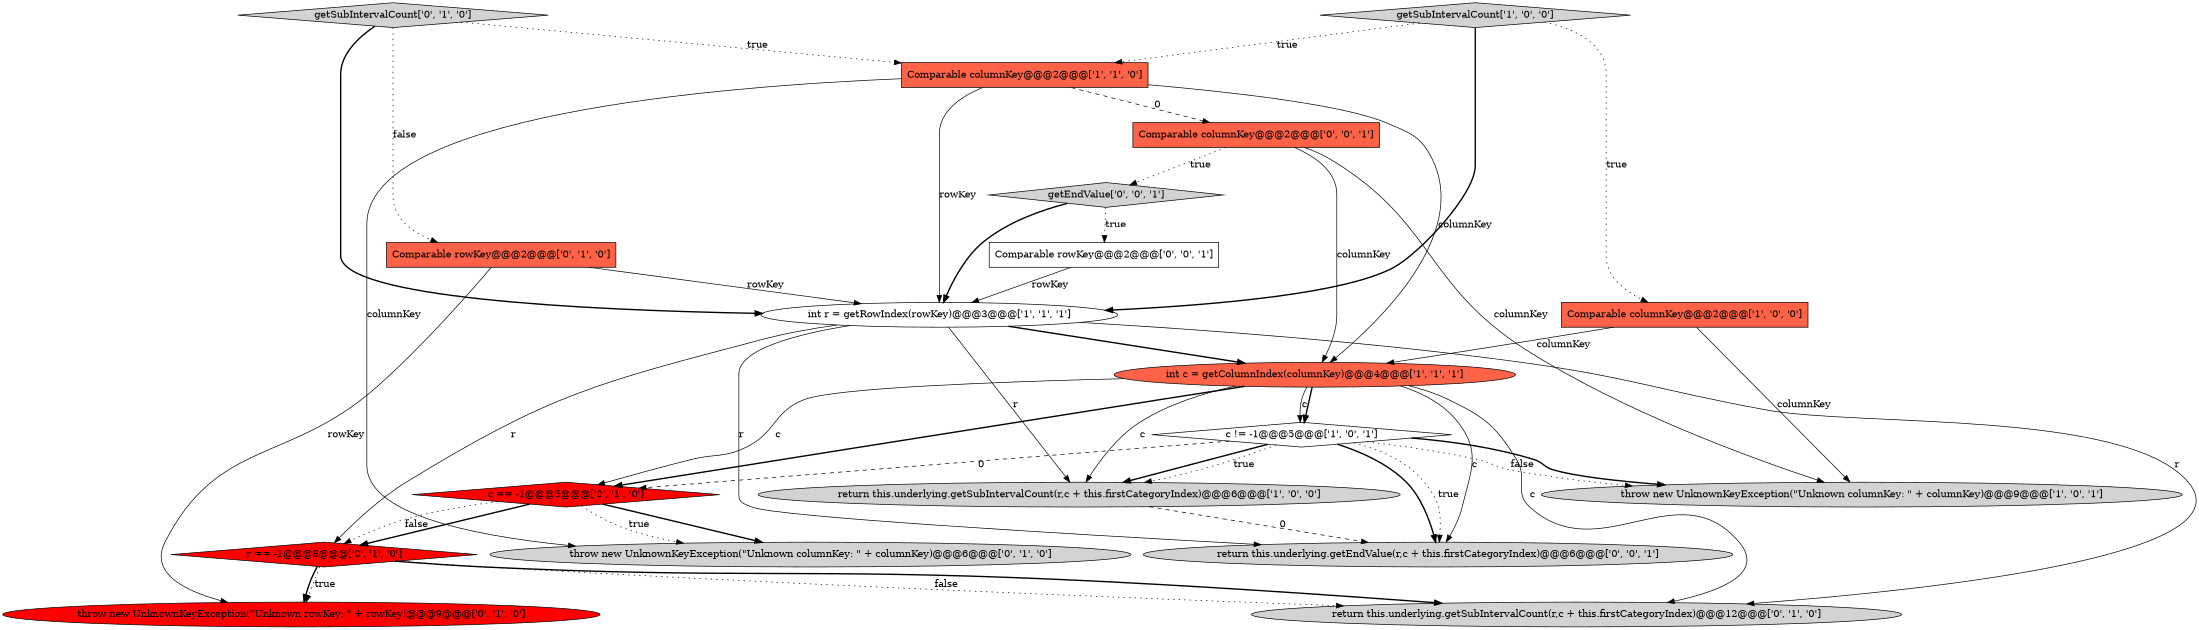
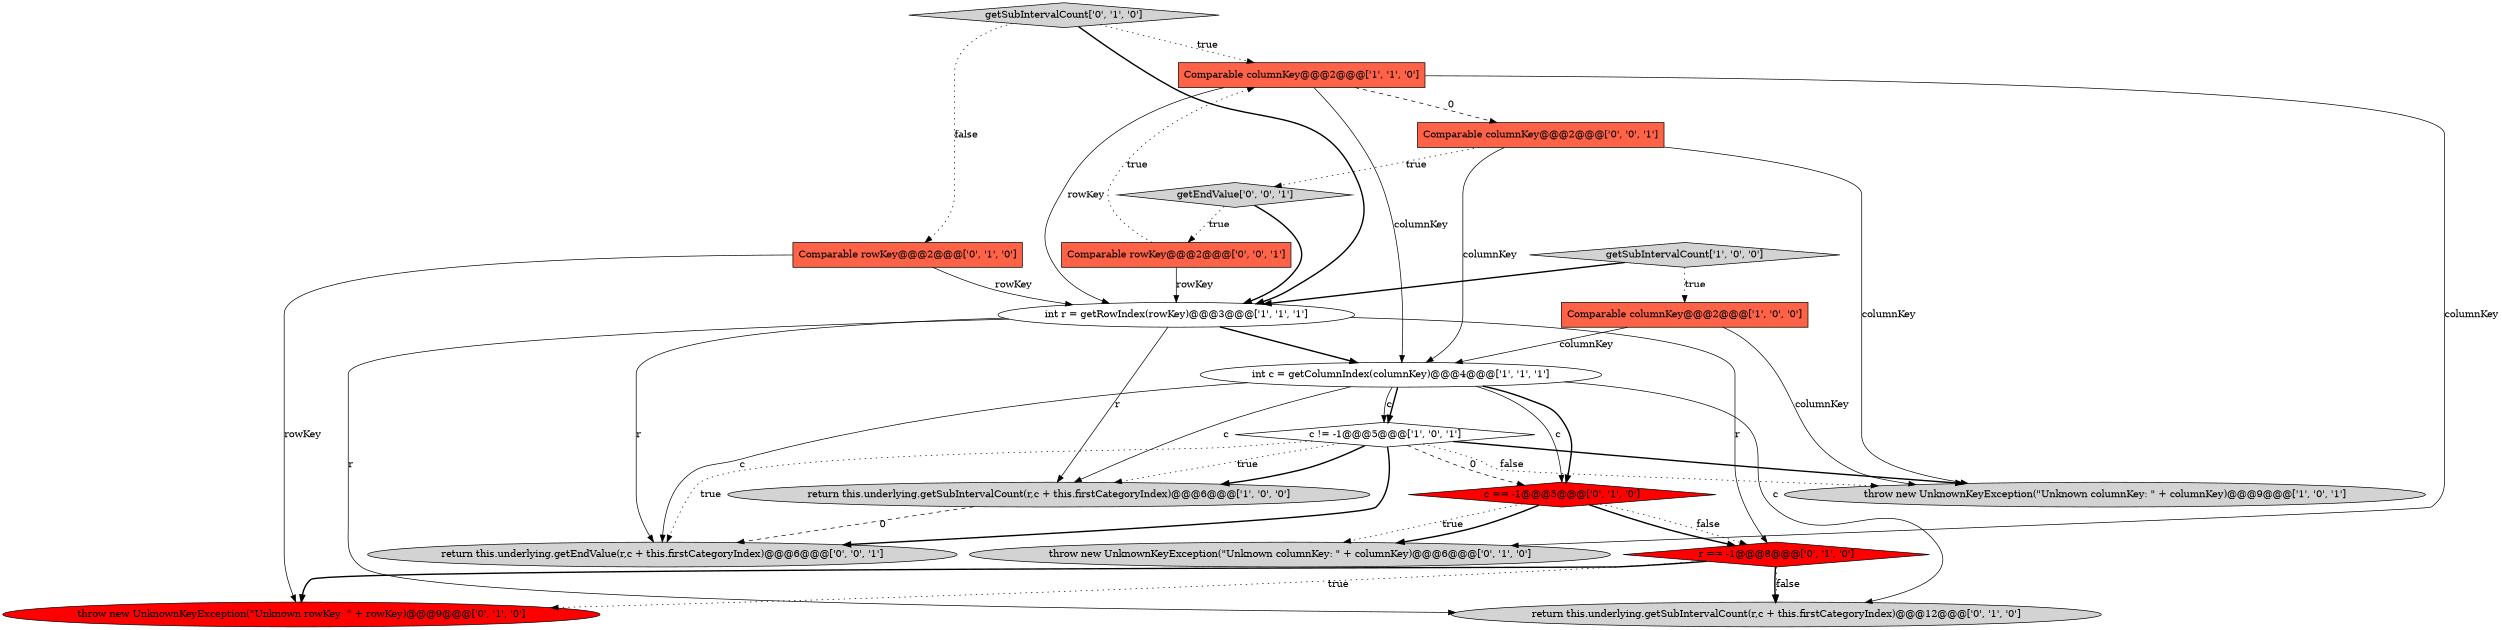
edge "getSubIntervalCount['1', '0', '0']" -> "Comparable columnKey@@@2@@@['1', '1', '0']": now "Comparable rowKey@@@2@@@['0', '0', '1']" -> "Comparable columnKey@@@2@@@['1', '1', '0']"
node "Comparable rowKey@@@2@@@['0', '0', '1']": fillcolor white -> tomato
node "int c = getColumnIndex(columnKey)@@@4@@@['1', '1', '1']": fillcolor tomato -> white
